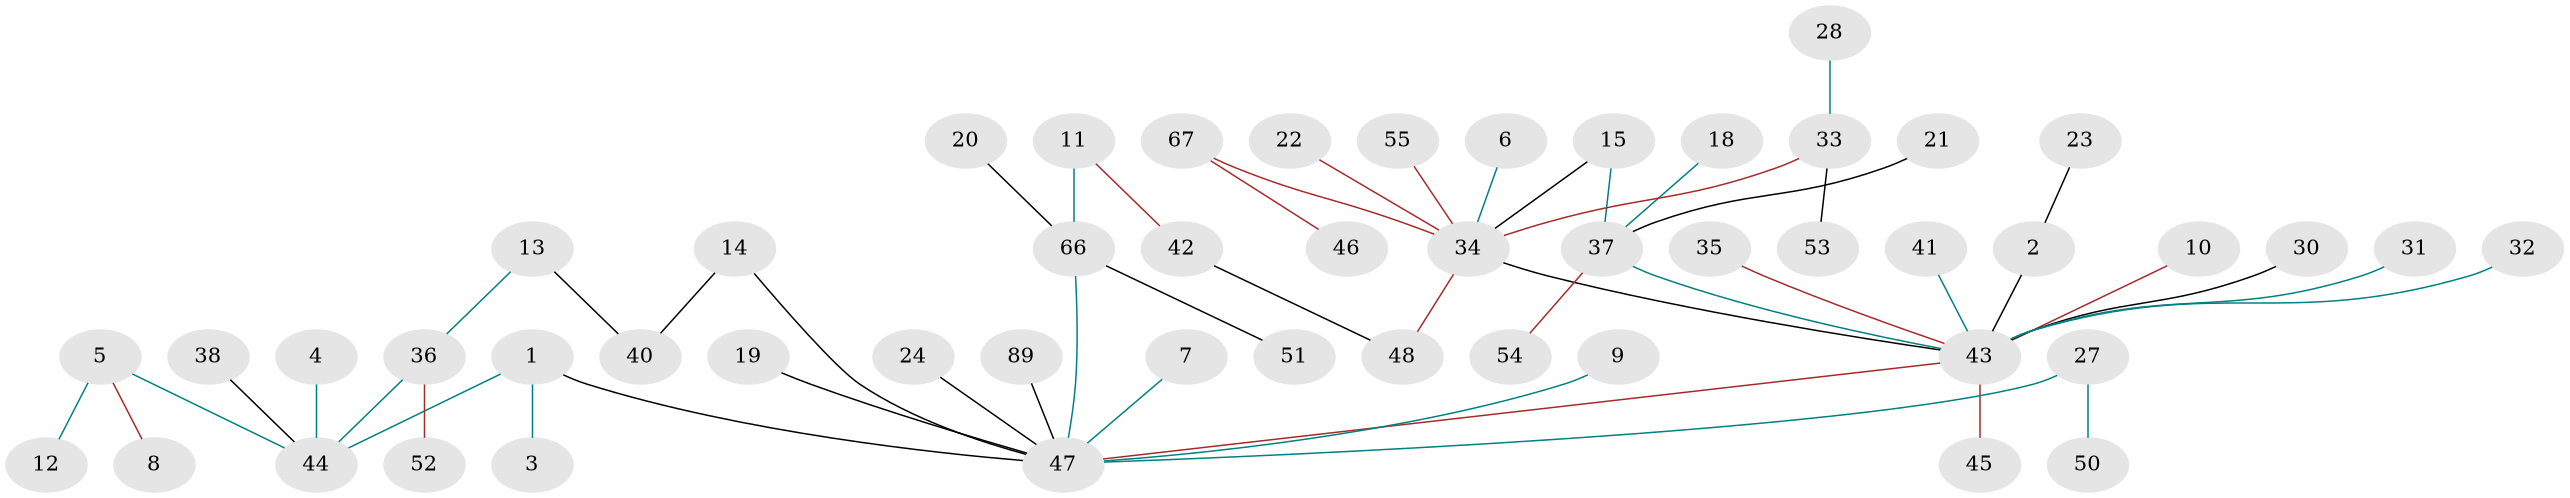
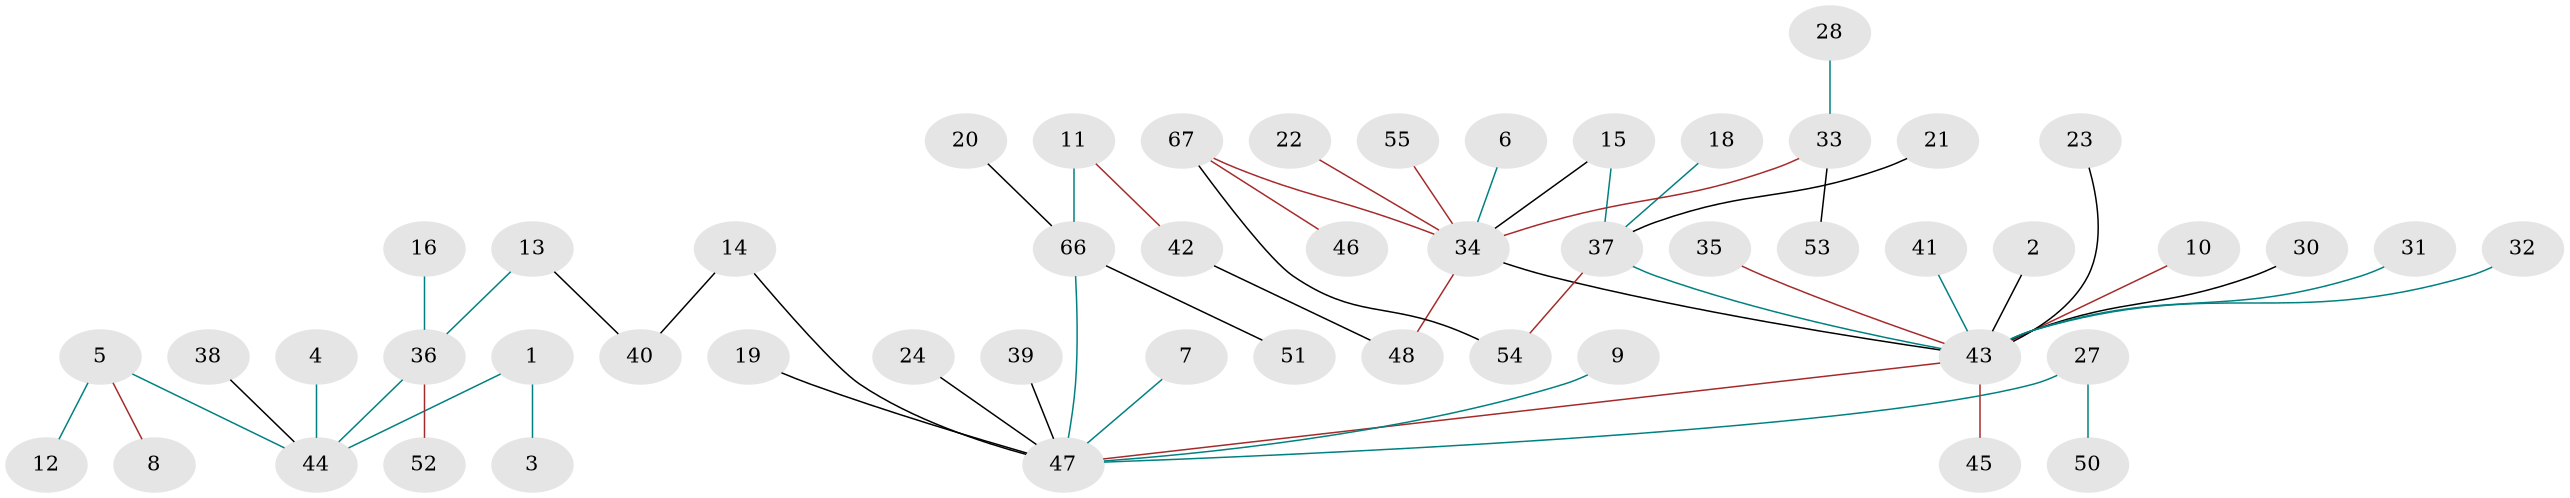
edge "23" -- "2": now "23" -- "43"
node "16": added
edge "67" -- "54": added
node "89": label "89" -> "39"
edge "1" -- "47": removed
